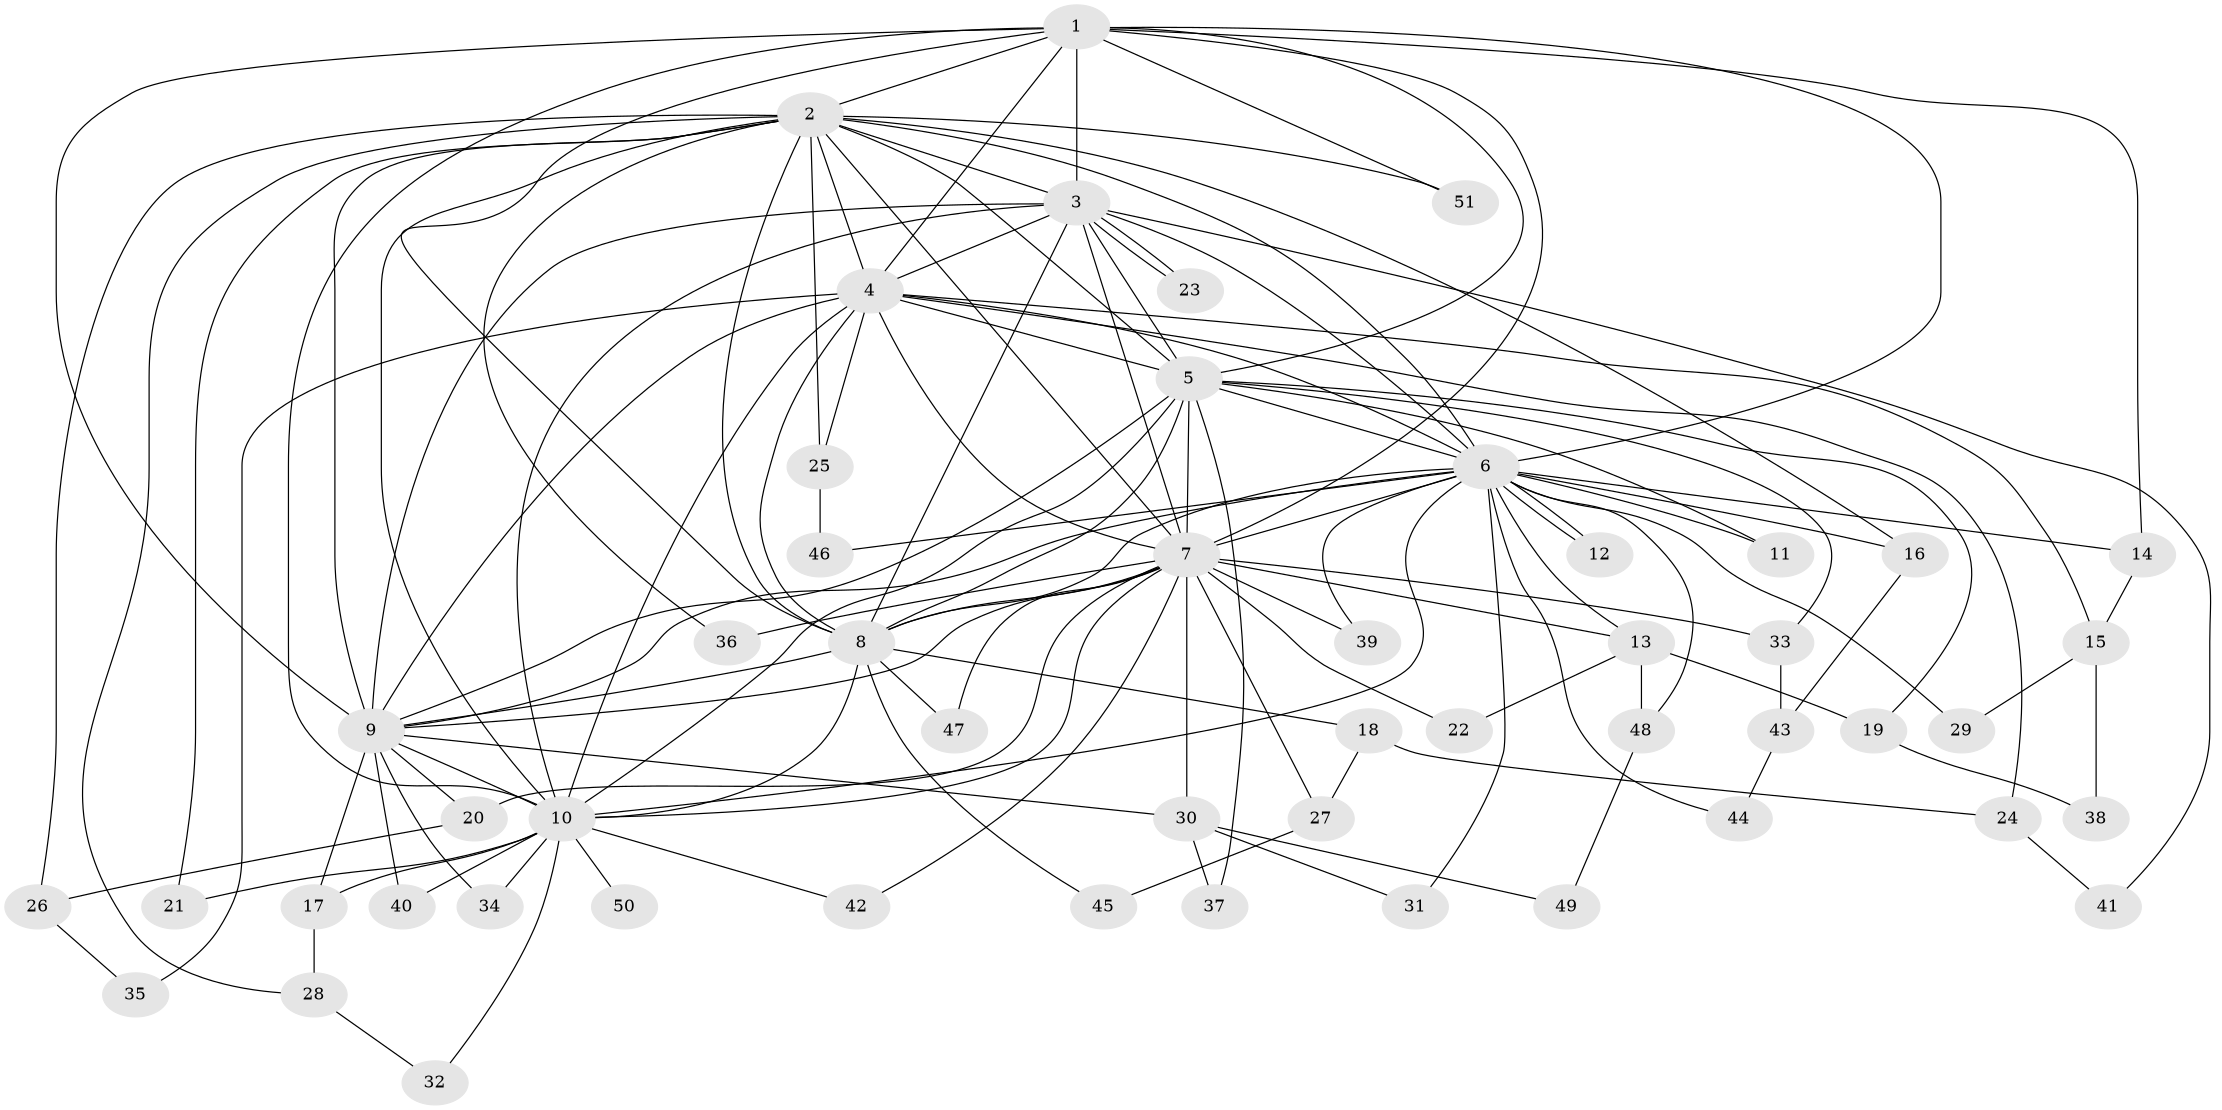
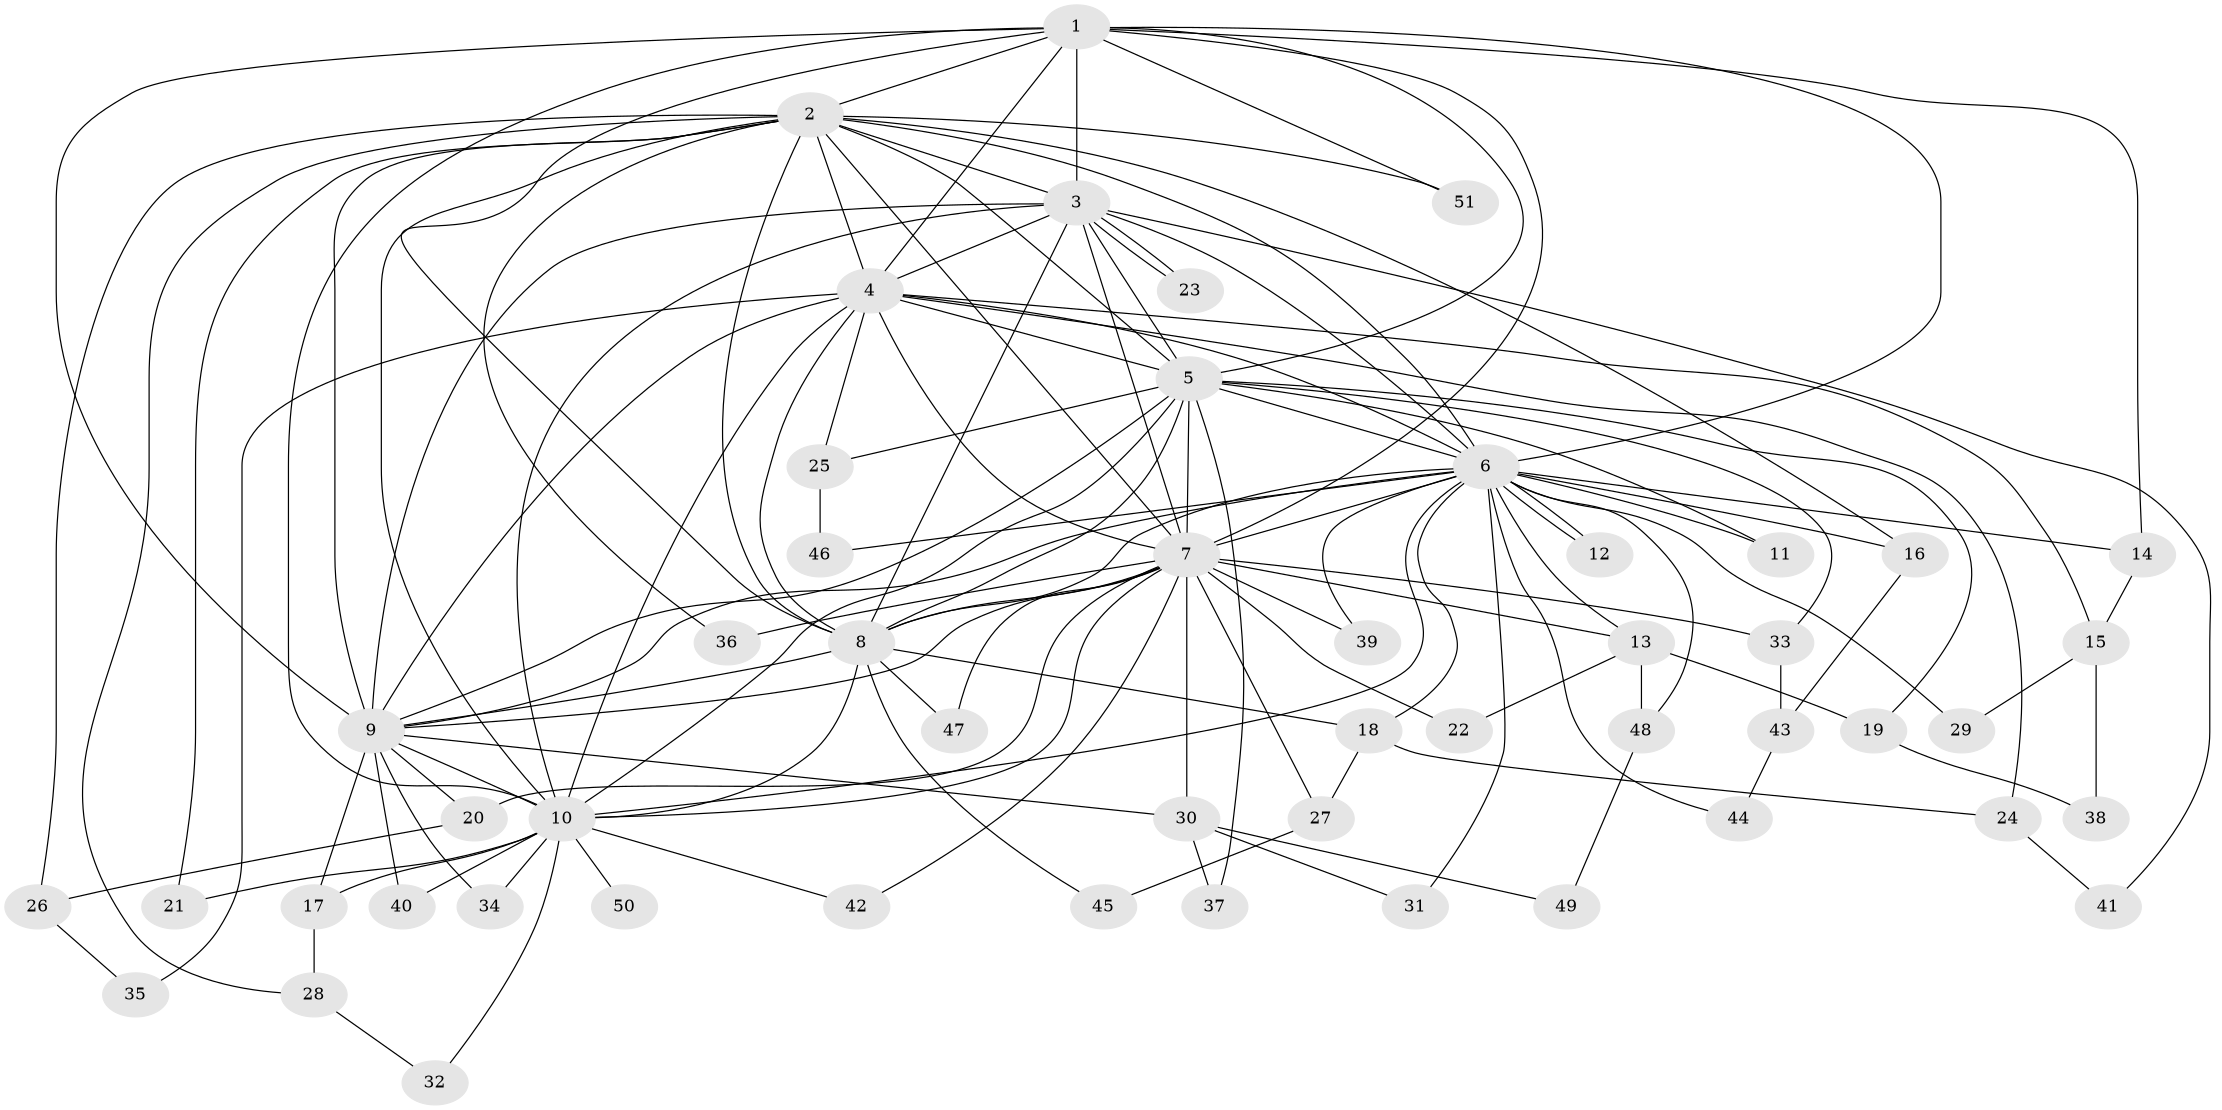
edge "2" -- "25": now "5" -- "25"
edge "6" -- "18": added
